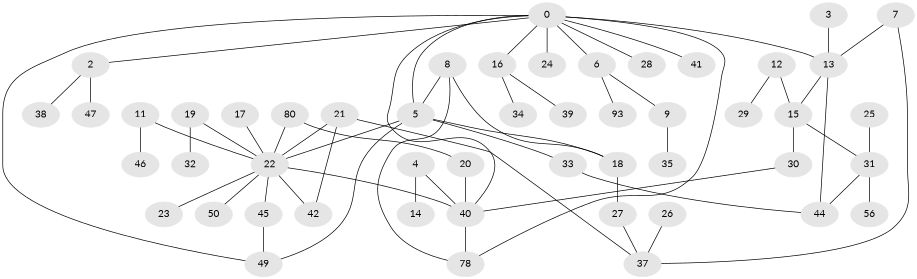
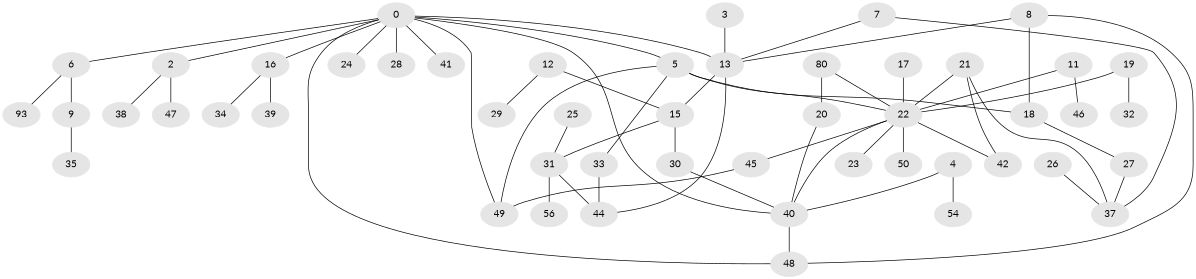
edge "8" -- "5": now "8" -- "13"
node "14": label "14" -> "54"
node "78": label "78" -> "48"
